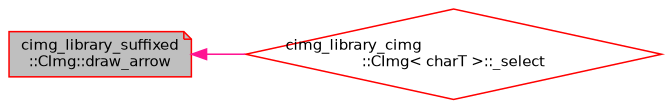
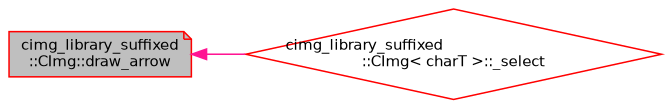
node "cimg_library_cimg ::CImg< charT >::_select": label "cimg_library_cimg ::CImg< charT >::_select" -> "cimg_library_suffixed ::CImg< charT >::_select"
